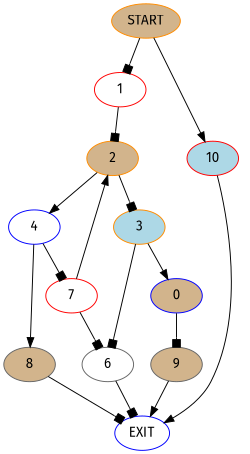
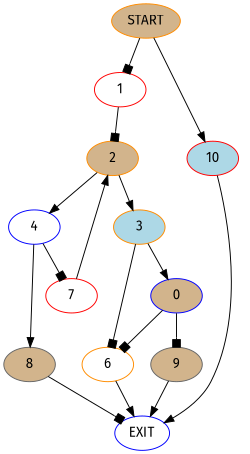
edge "2" -> "3": arrowhead box -> normal
edge "7" -> "6": now "0" -> "6"
node "6": color gray40 -> darkorange
edge "6" -> "EXIT": arrowhead box -> normal
